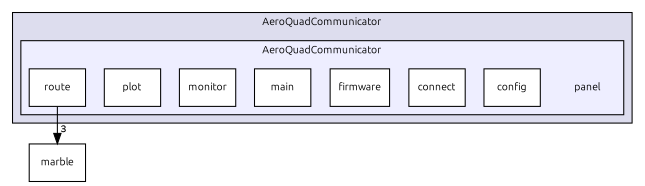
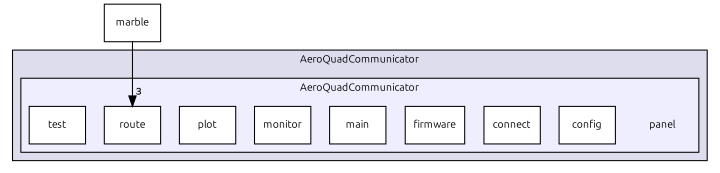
edge "route" -> "marble": reversed
node "test": added
